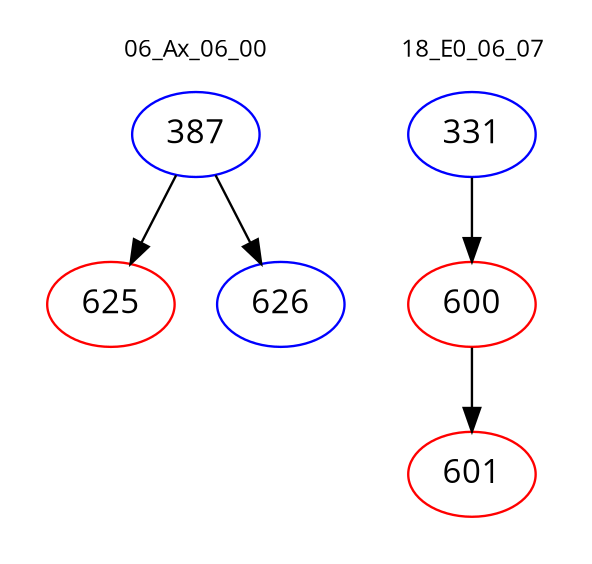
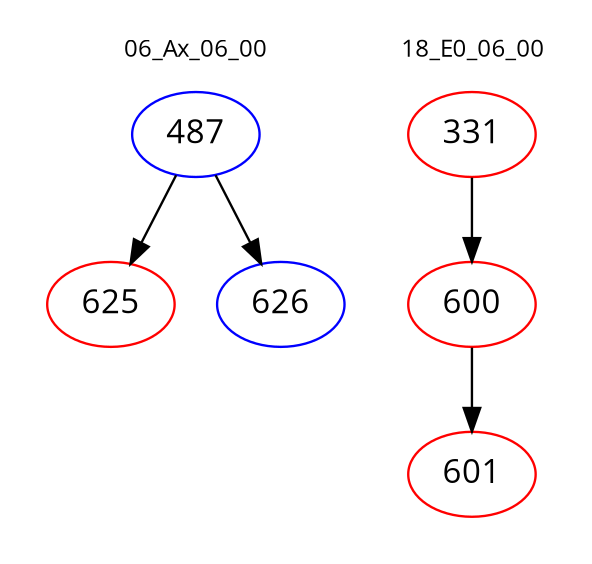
cluster "18_E0_06_07": label "18_E0_06_07" -> "18_E0_06_00"
node "387": label "387" -> "487"
node "331": color blue -> red
